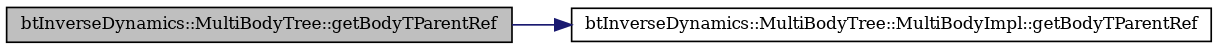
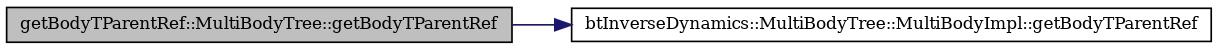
node "btInverseDynamics::MultiBodyTree::getBodyTParentRef": label "btInverseDynamics::MultiBodyTree::getBodyTParentRef" -> "getBodyTParentRef::MultiBodyTree::getBodyTParentRef"
